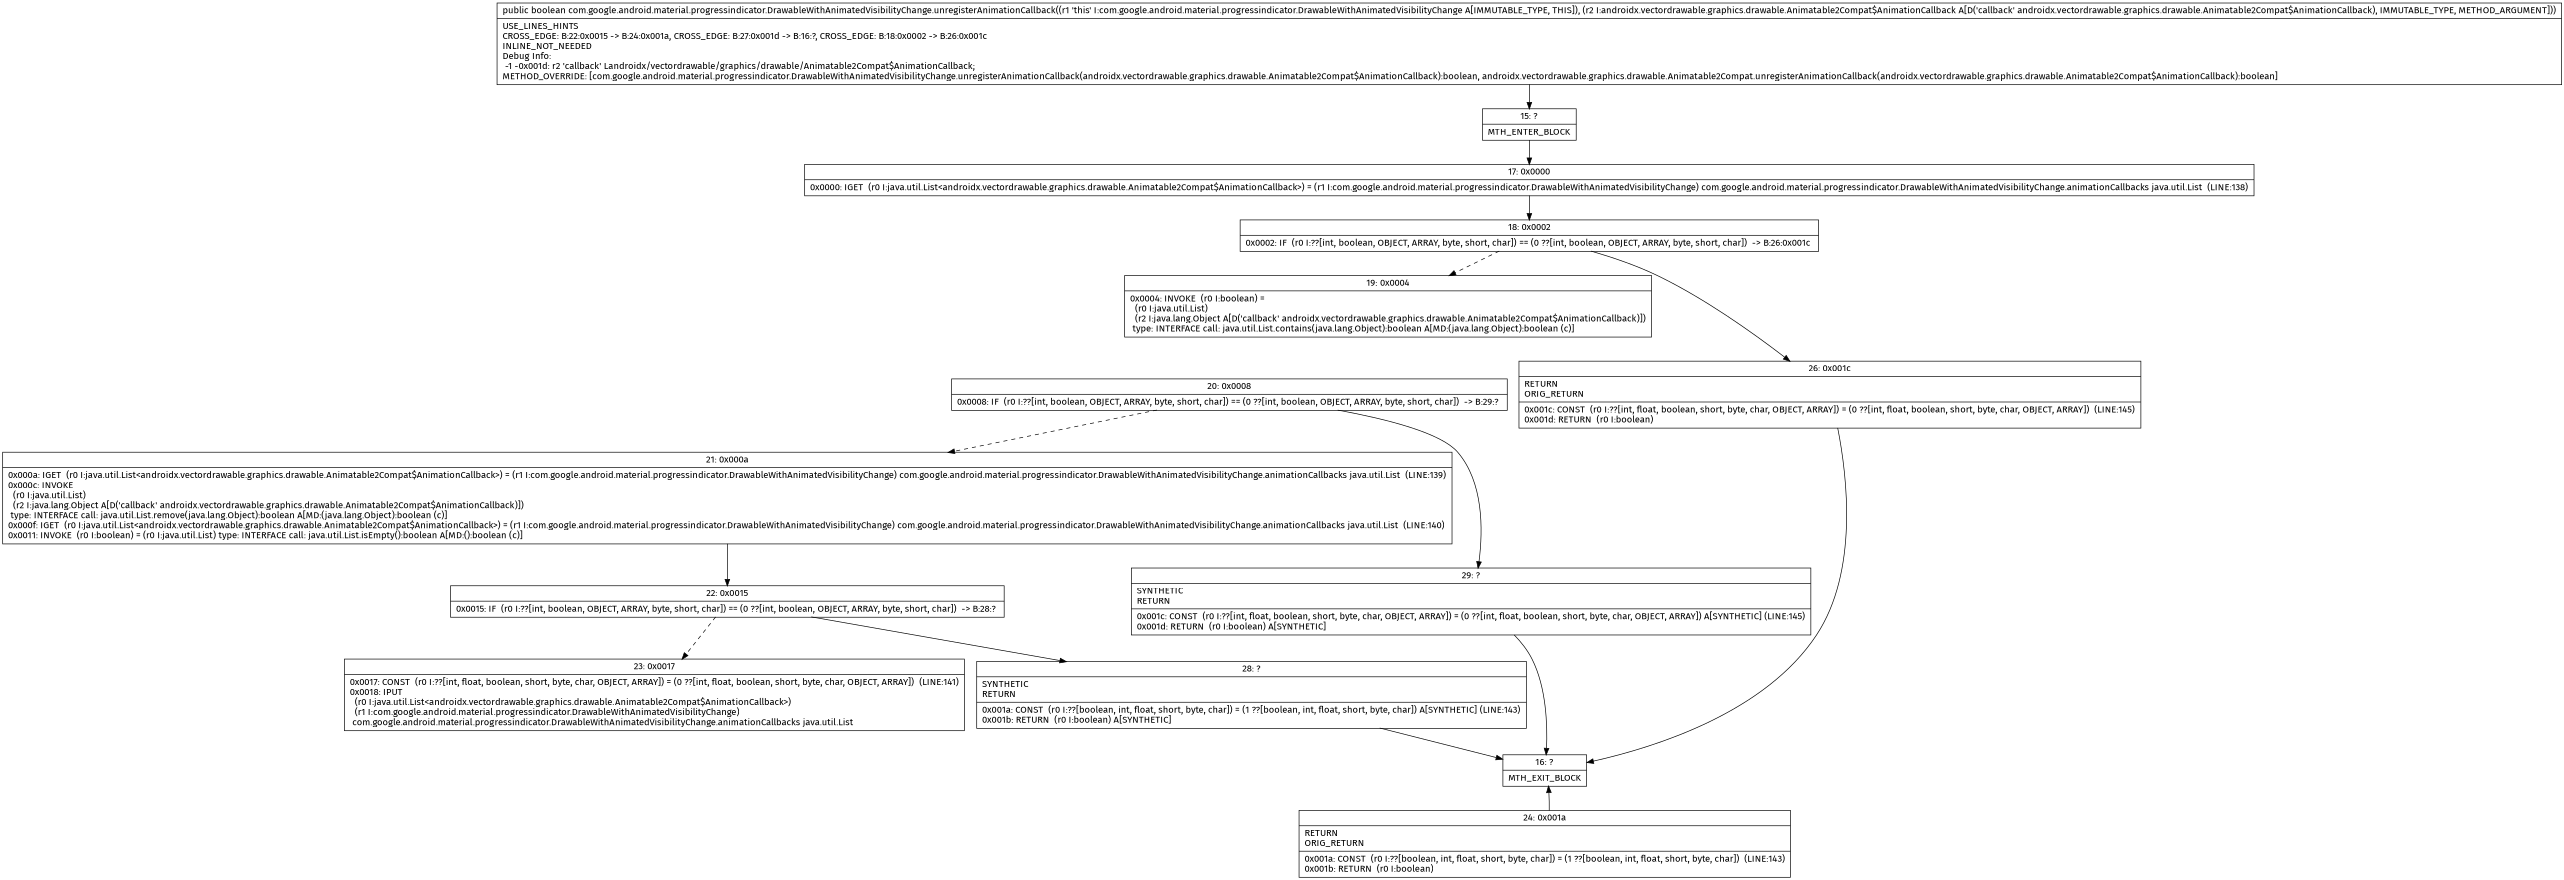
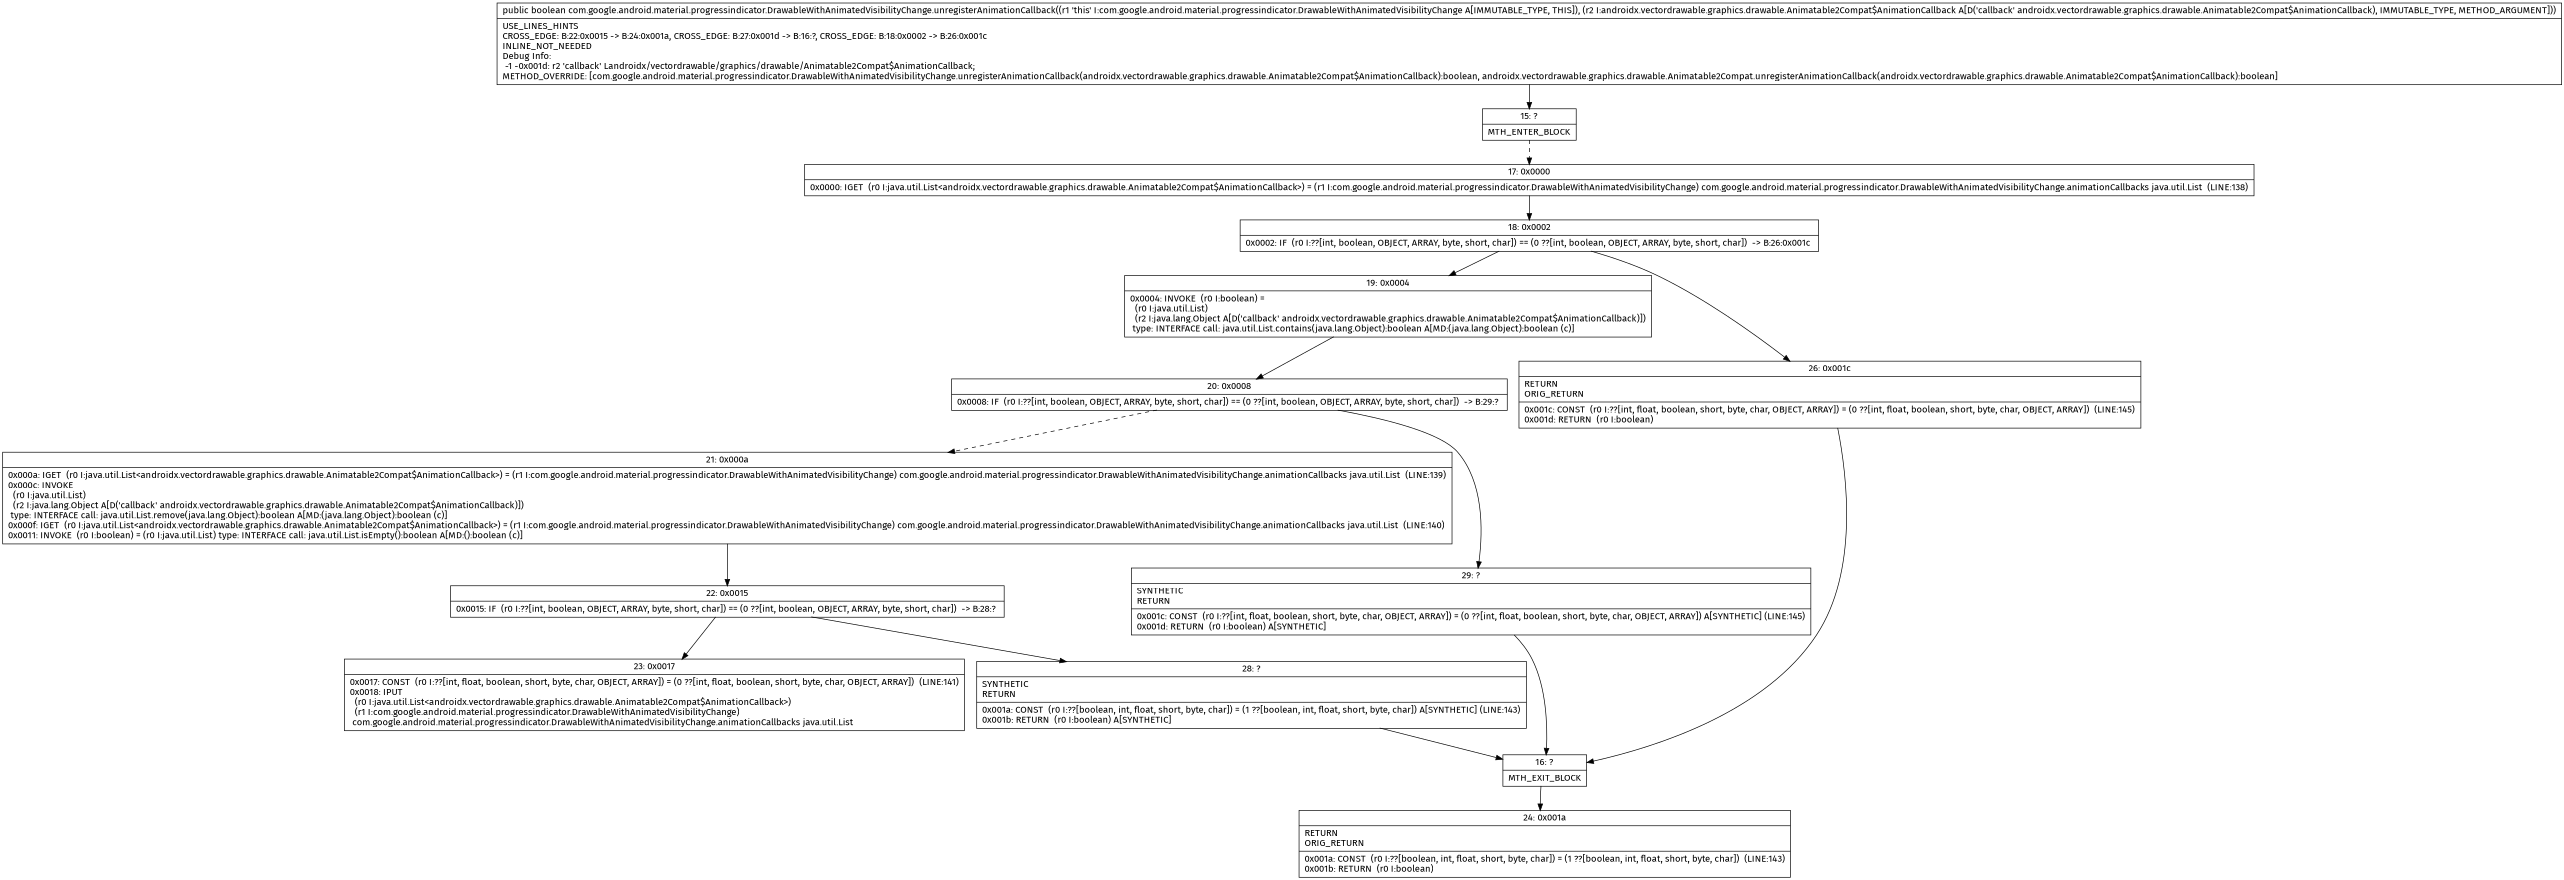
edge "15: ?" -> "17: 0x0000": style solid -> dashed
edge "18: 0x0002" -> "19: 0x0004": style dashed -> solid
edge "19: 0x0004" -> "20: 0x0008": added
edge "22: 0x0015" -> "23: 0x0017": style dashed -> solid
edge "24: 0x001a" -> "16: ?": reversed
